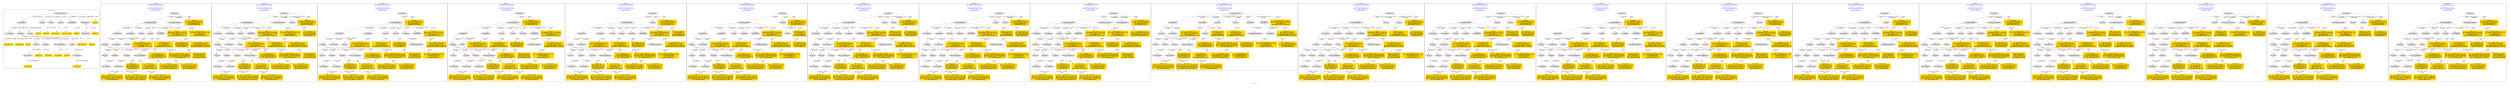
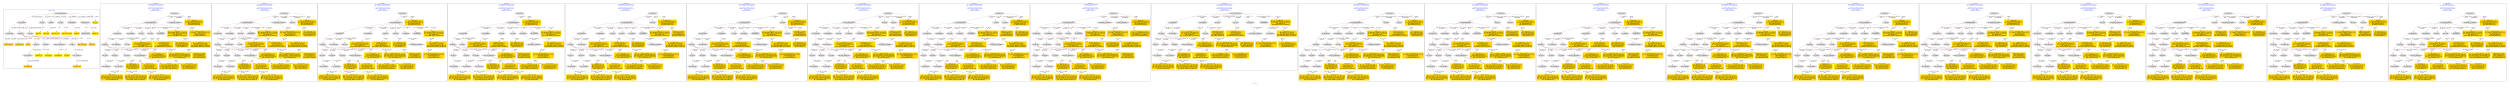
edge "E30_Right1" -> "Object Title": now "E35_Title1" -> "Object Title"
